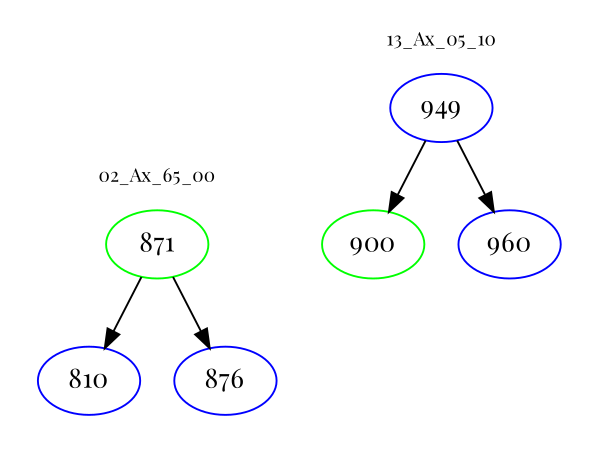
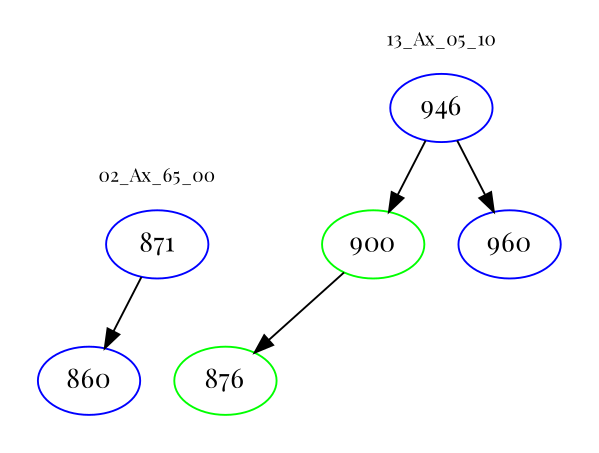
node "949": label "949" -> "946"
node "871": color green -> blue
edge "871" -> "876": now "900" -> "876"
node "810": label "810" -> "860"
node "876": color blue -> green
